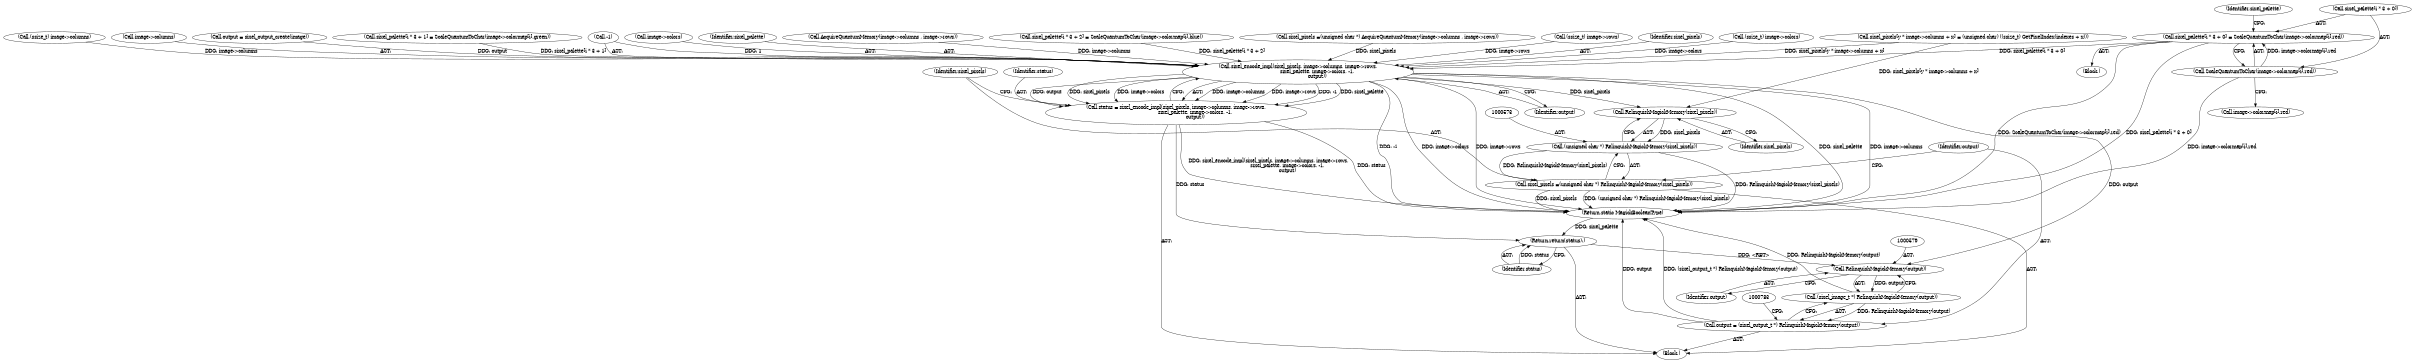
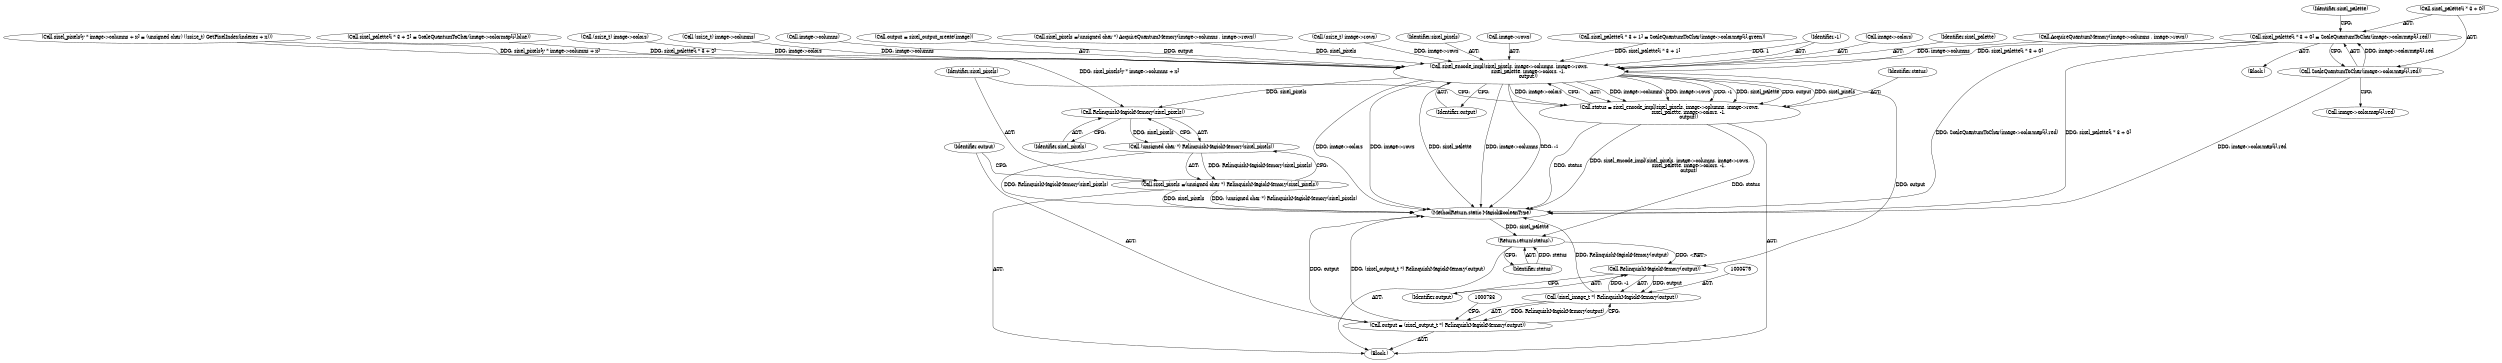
node "(Call,-1)": label "(Call,-1)" -> "(Identifier,-1)"
node "(Call,image->rows)": added
node "1000573": removed
node "(Return,static MagickBooleanType)": label "(Return,static MagickBooleanType)" -> "(MethodReturn,static MagickBooleanType)"
edge "1000579" -> "(Call,RelinquishMagickMemory(output))": now "1000579" -> "(Call,(sixel_image_t *) RelinquishMagickMemory(output))"
edge "(Call,(sixel_image_t *) RelinquishMagickMemory(output))" -> "(Call,RelinquishMagickMemory(output))": label "CFG: " -> "DDG: -1"
